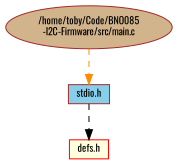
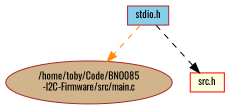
edge "/home/toby/Code/BNO085 -I2C-Firmware/src/main.c" -> "stdio.h": reversed
node "defs.h": label "defs.h" -> "src.h"
